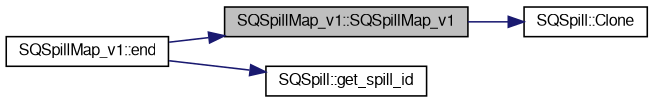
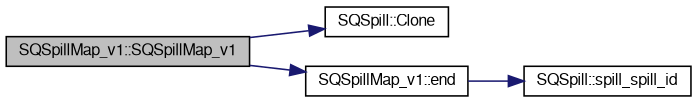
edge "SQSpillMap_v1::end" -> "SQSpillMap_v1::SQSpillMap_v1": reversed
node "SQSpill::get_spill_id": label "SQSpill::get_spill_id" -> "SQSpill::spill_spill_id"
